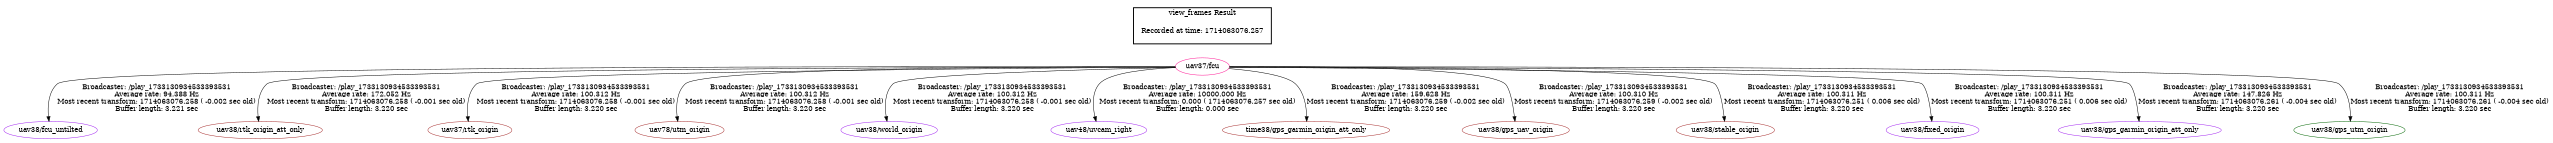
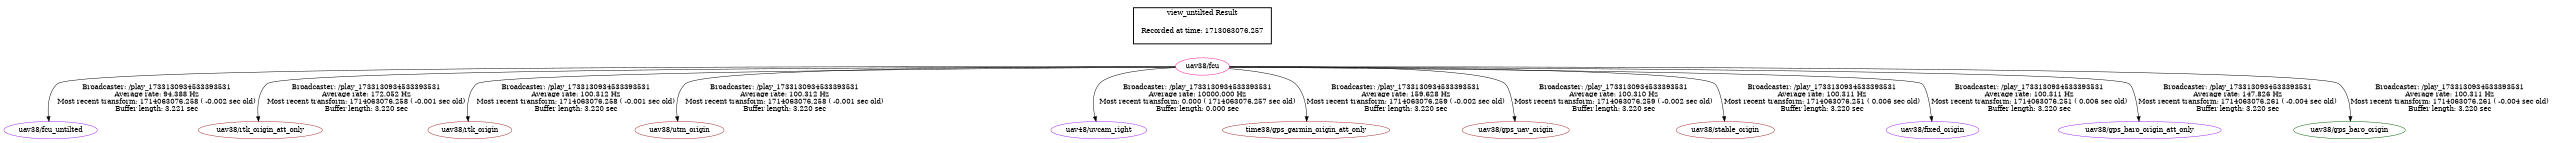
cluster "view_frames Result": label "view_frames Result" -> "view_untilted Result"
node "Recorded at time: 1714063076.257": label "Recorded at time: 1714063076.257" -> "Recorded at time: 1713063076.257"
node "uav37/fcu": label "uav37/fcu" -> "uav38/fcu"
node "uav37/rtk_origin": label "uav37/rtk_origin" -> "uav38/rtk_origin"
node "uav78/utm_origin": label "uav78/utm_origin" -> "uav38/utm_origin"
node "uav38/world_origin": removed
node "uav38/gps_garmin_origin_att_only": label "uav38/gps_garmin_origin_att_only" -> "uav38/gps_baro_origin_att_only"
node "uav38/gps_utm_origin": label "uav38/gps_utm_origin" -> "uav38/gps_baro_origin"
